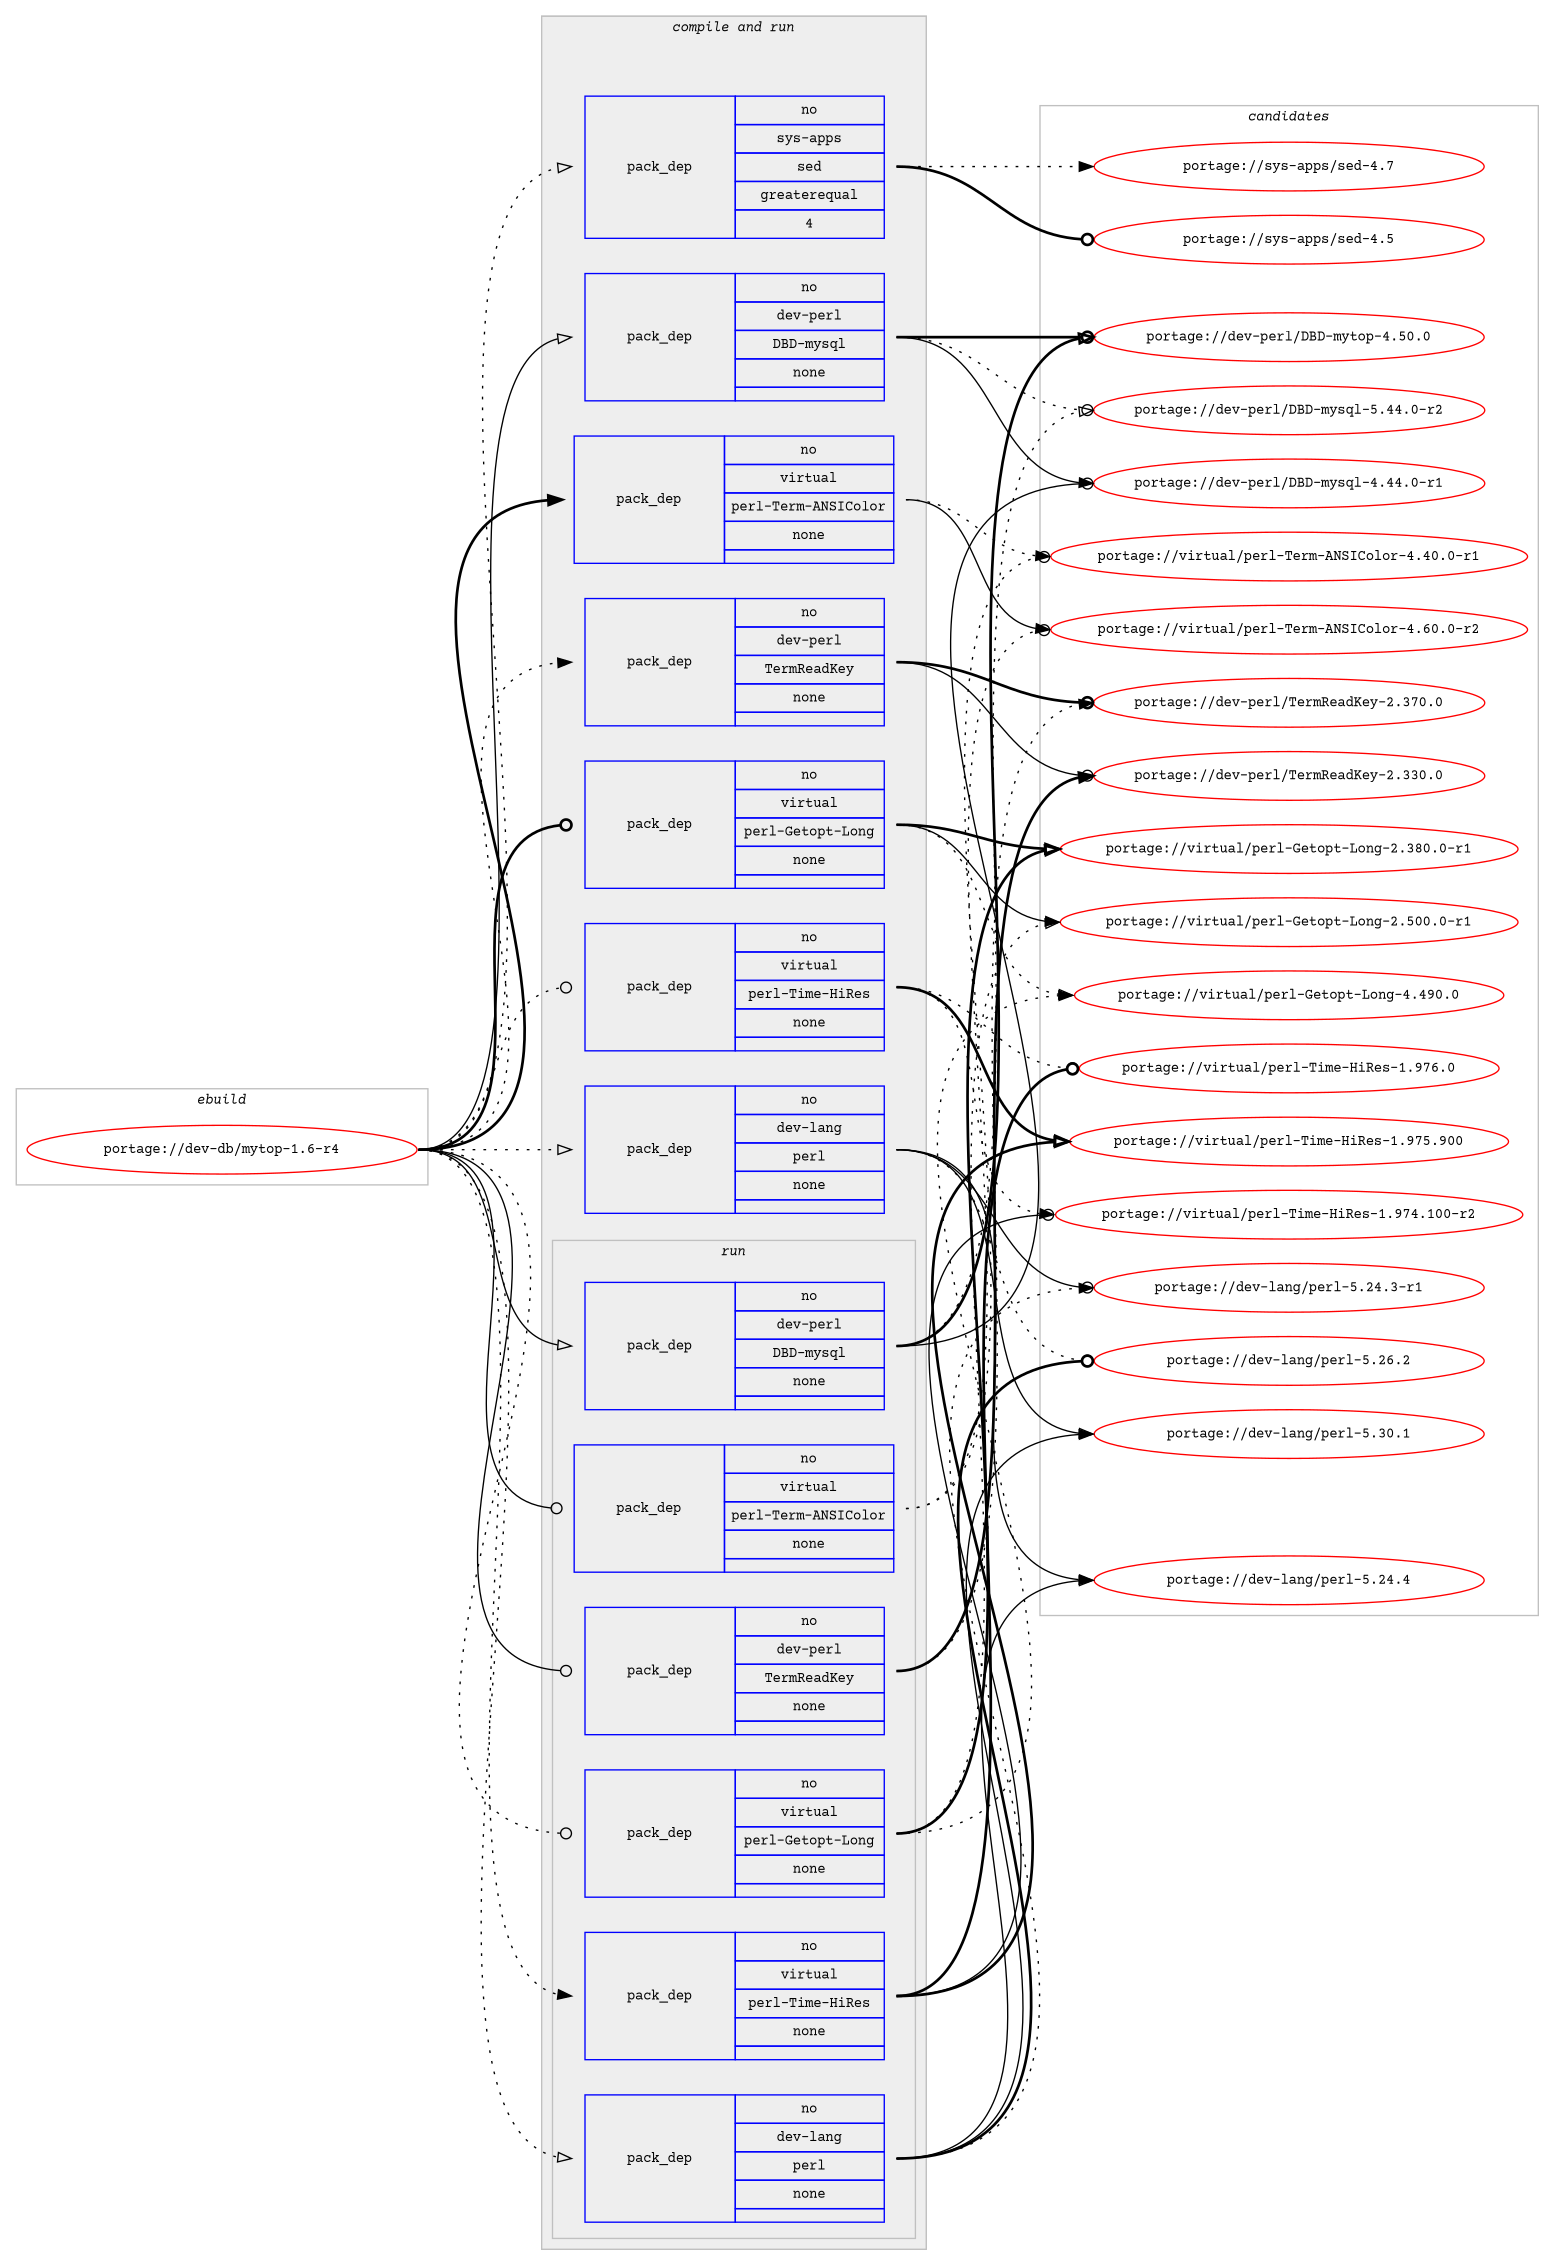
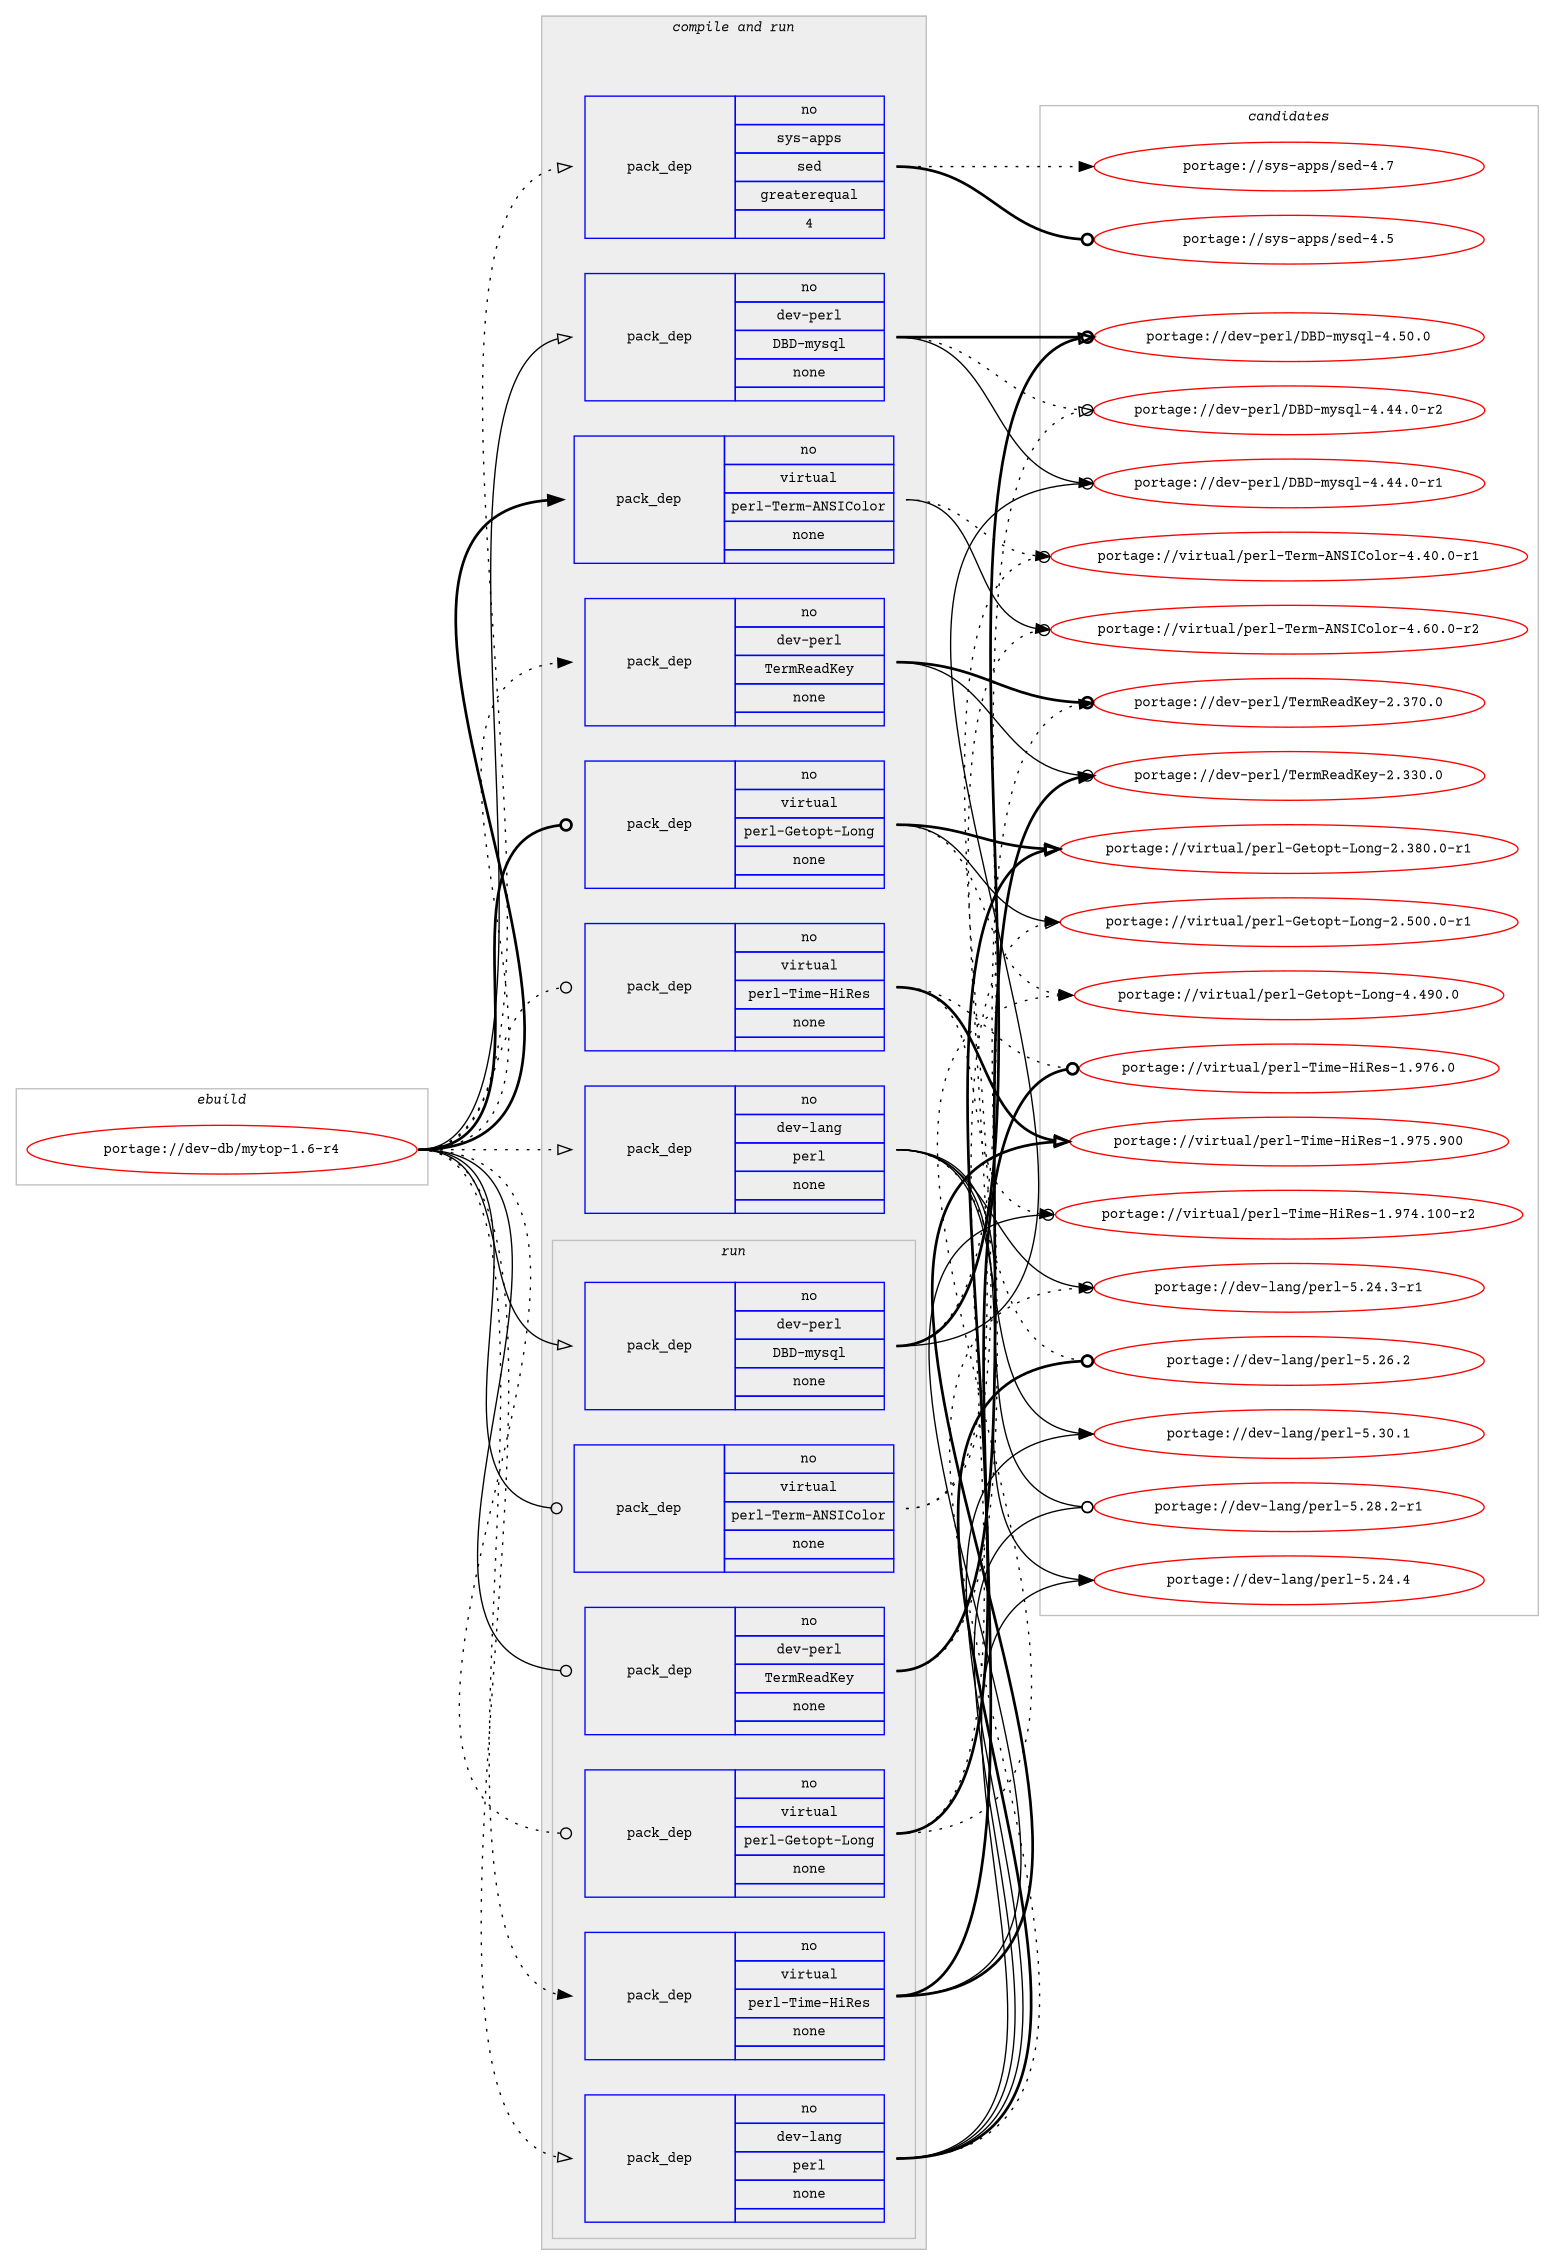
node "portage://dev-perl/DBD-mytop-4.50.0": label "portage://dev-perl/DBD-mytop-4.50.0" -> "portage://dev-perl/DBD-mysql-4.50.0"
node "portage://dev-perl/DBD-mysql-5.44.0-r2": label "portage://dev-perl/DBD-mysql-5.44.0-r2" -> "portage://dev-perl/DBD-mysql-4.44.0-r2"
node "portage://dev-lang/perl-5.28.2-r1": added
